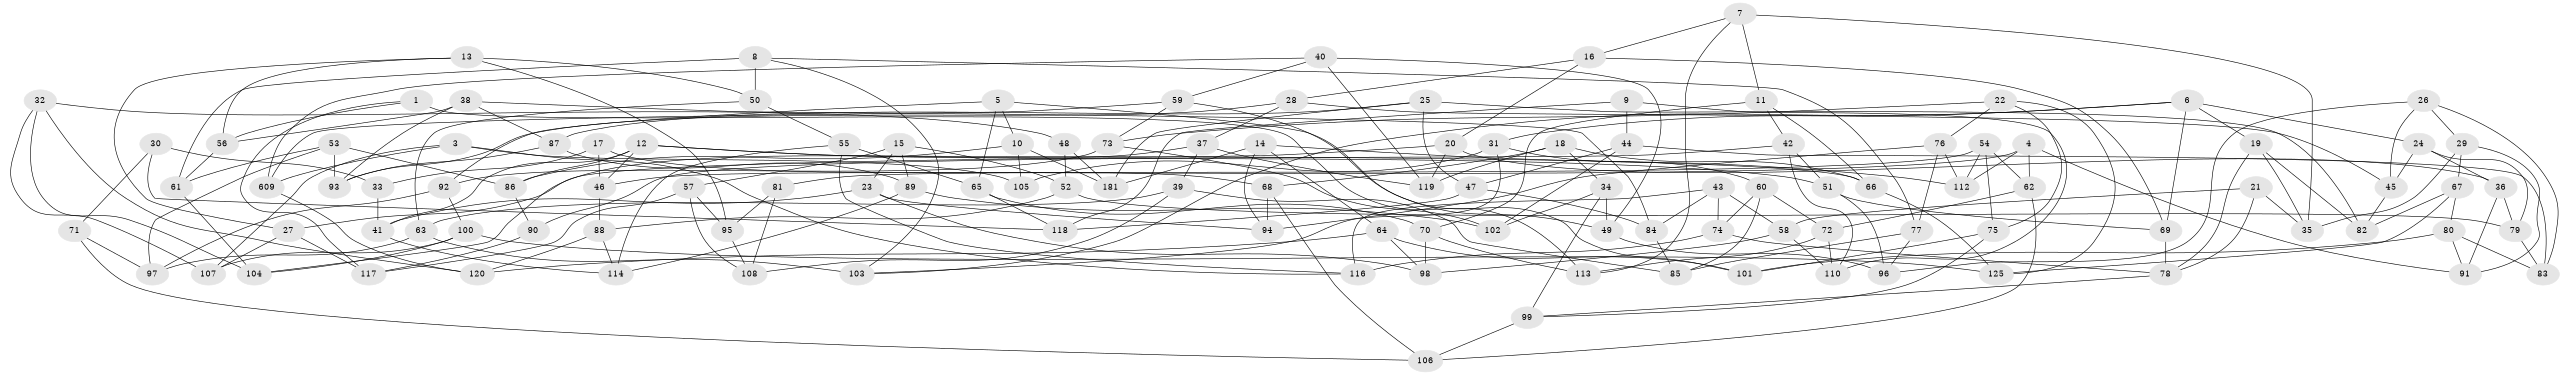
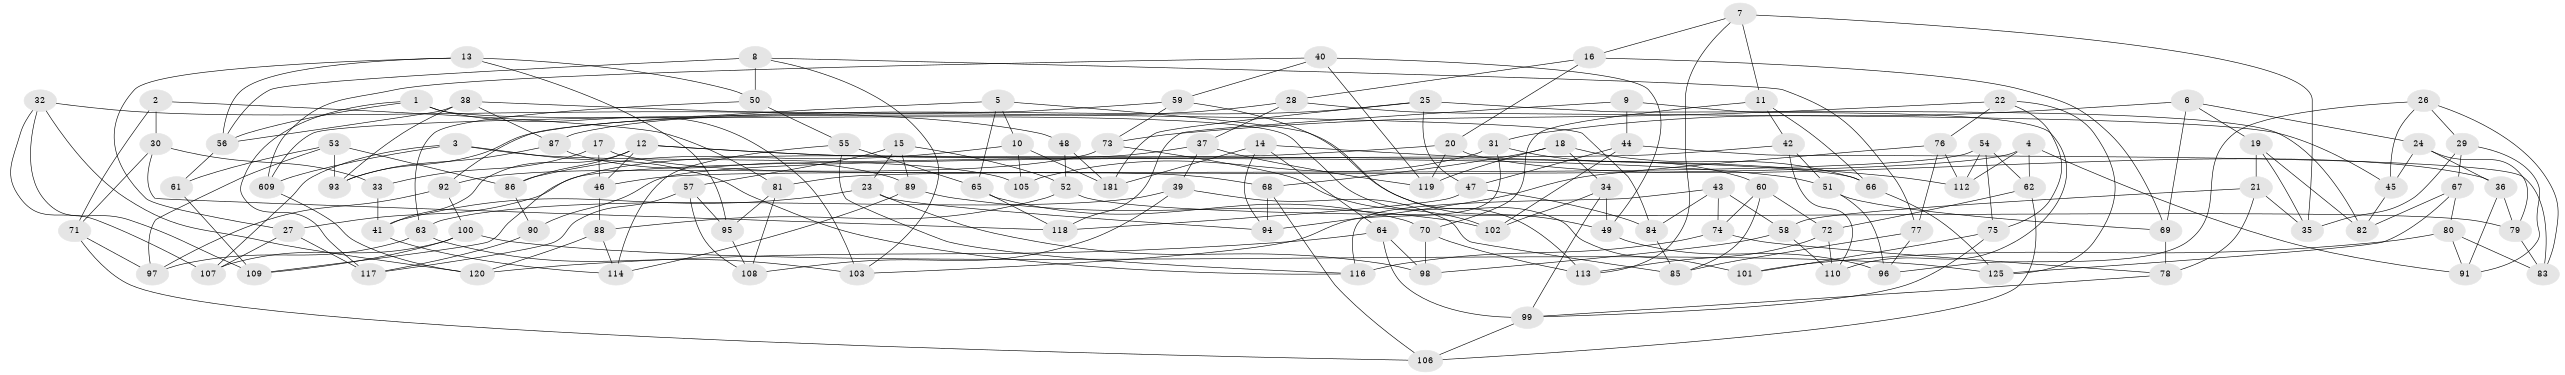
edge "8" -- "61": now "8" -- "56"
node "2": added
edge "6" -- "103": now "1" -- "103"
edge "19" -- "78": now "19" -- "21"
edge "64" -- "101": now "64" -- "99"
node "104": label "104" -> "109"
